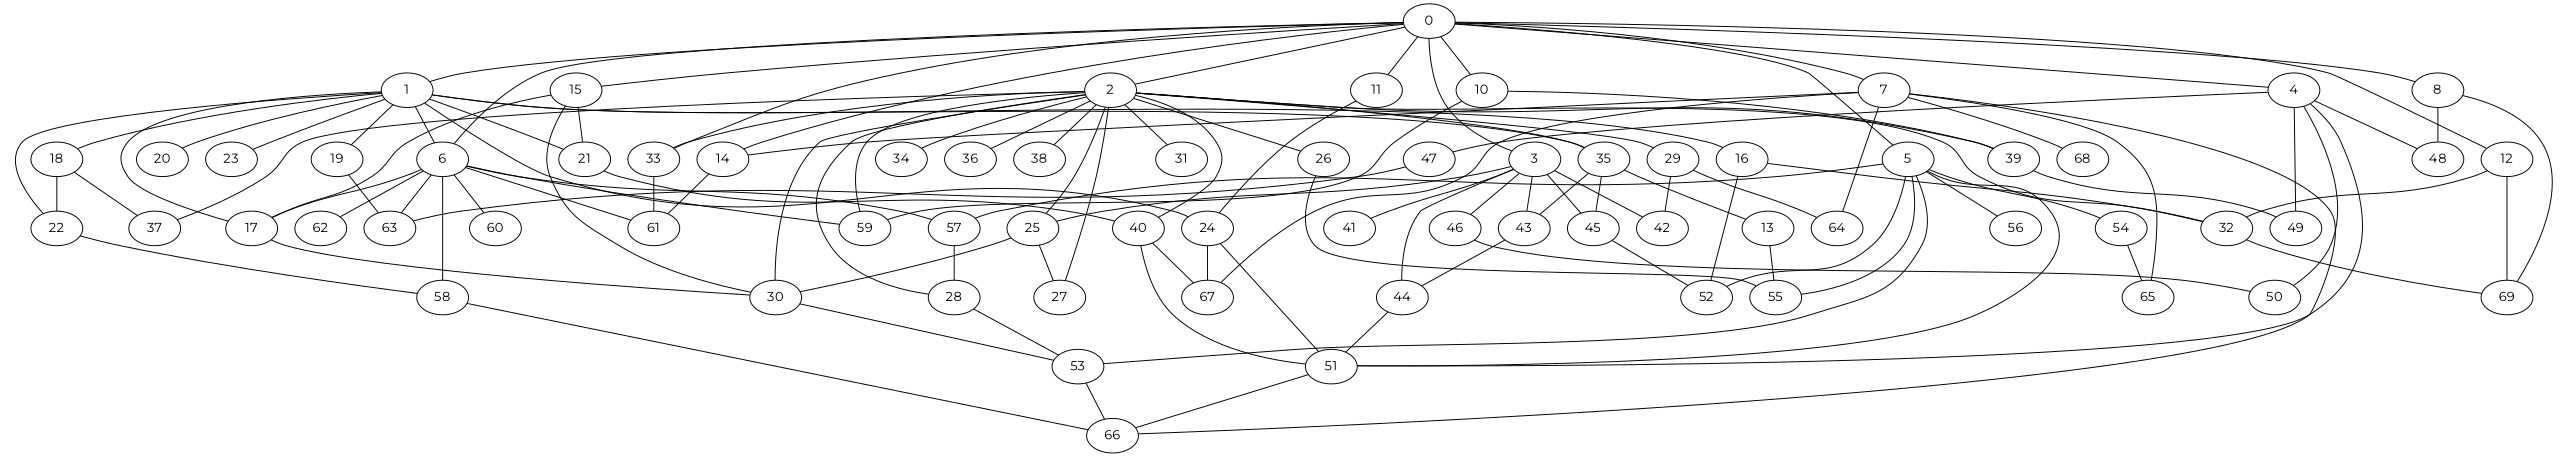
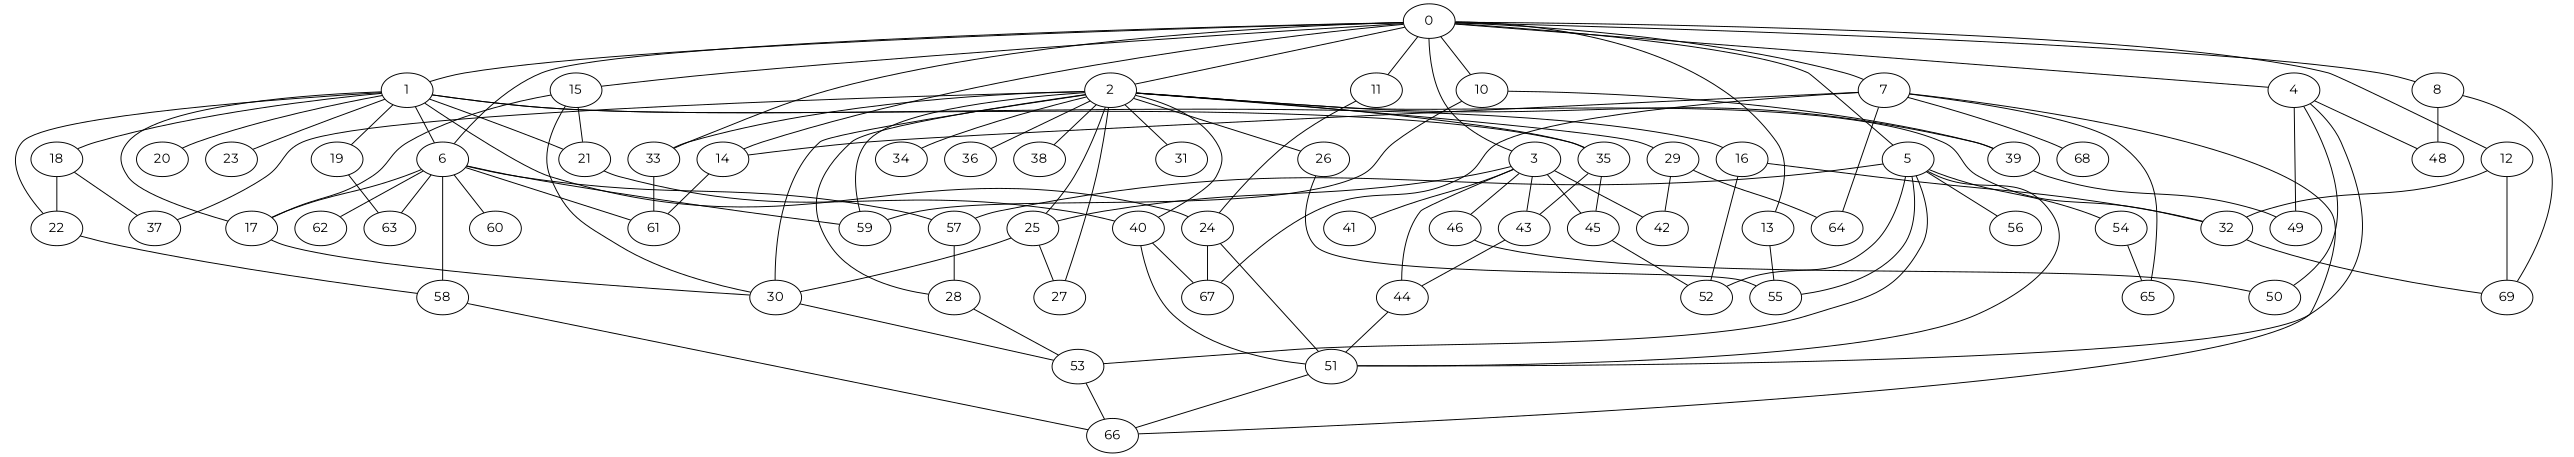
node "47": removed
edge "35" -- "13": now "0" -- "13"
